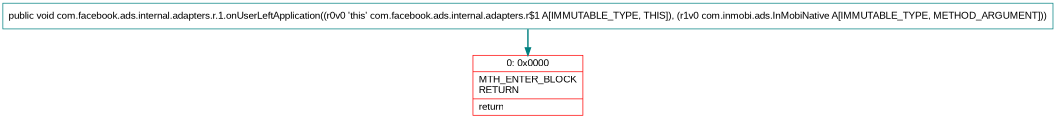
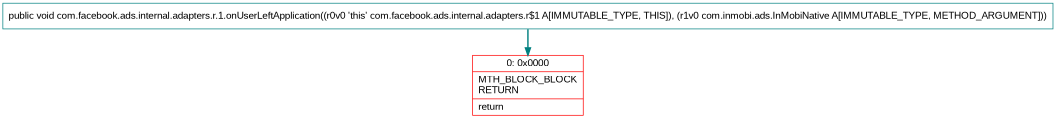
node "0: 0x0000": text "MTH_ENTER_BLOCK" -> "MTH_BLOCK_BLOCK"
